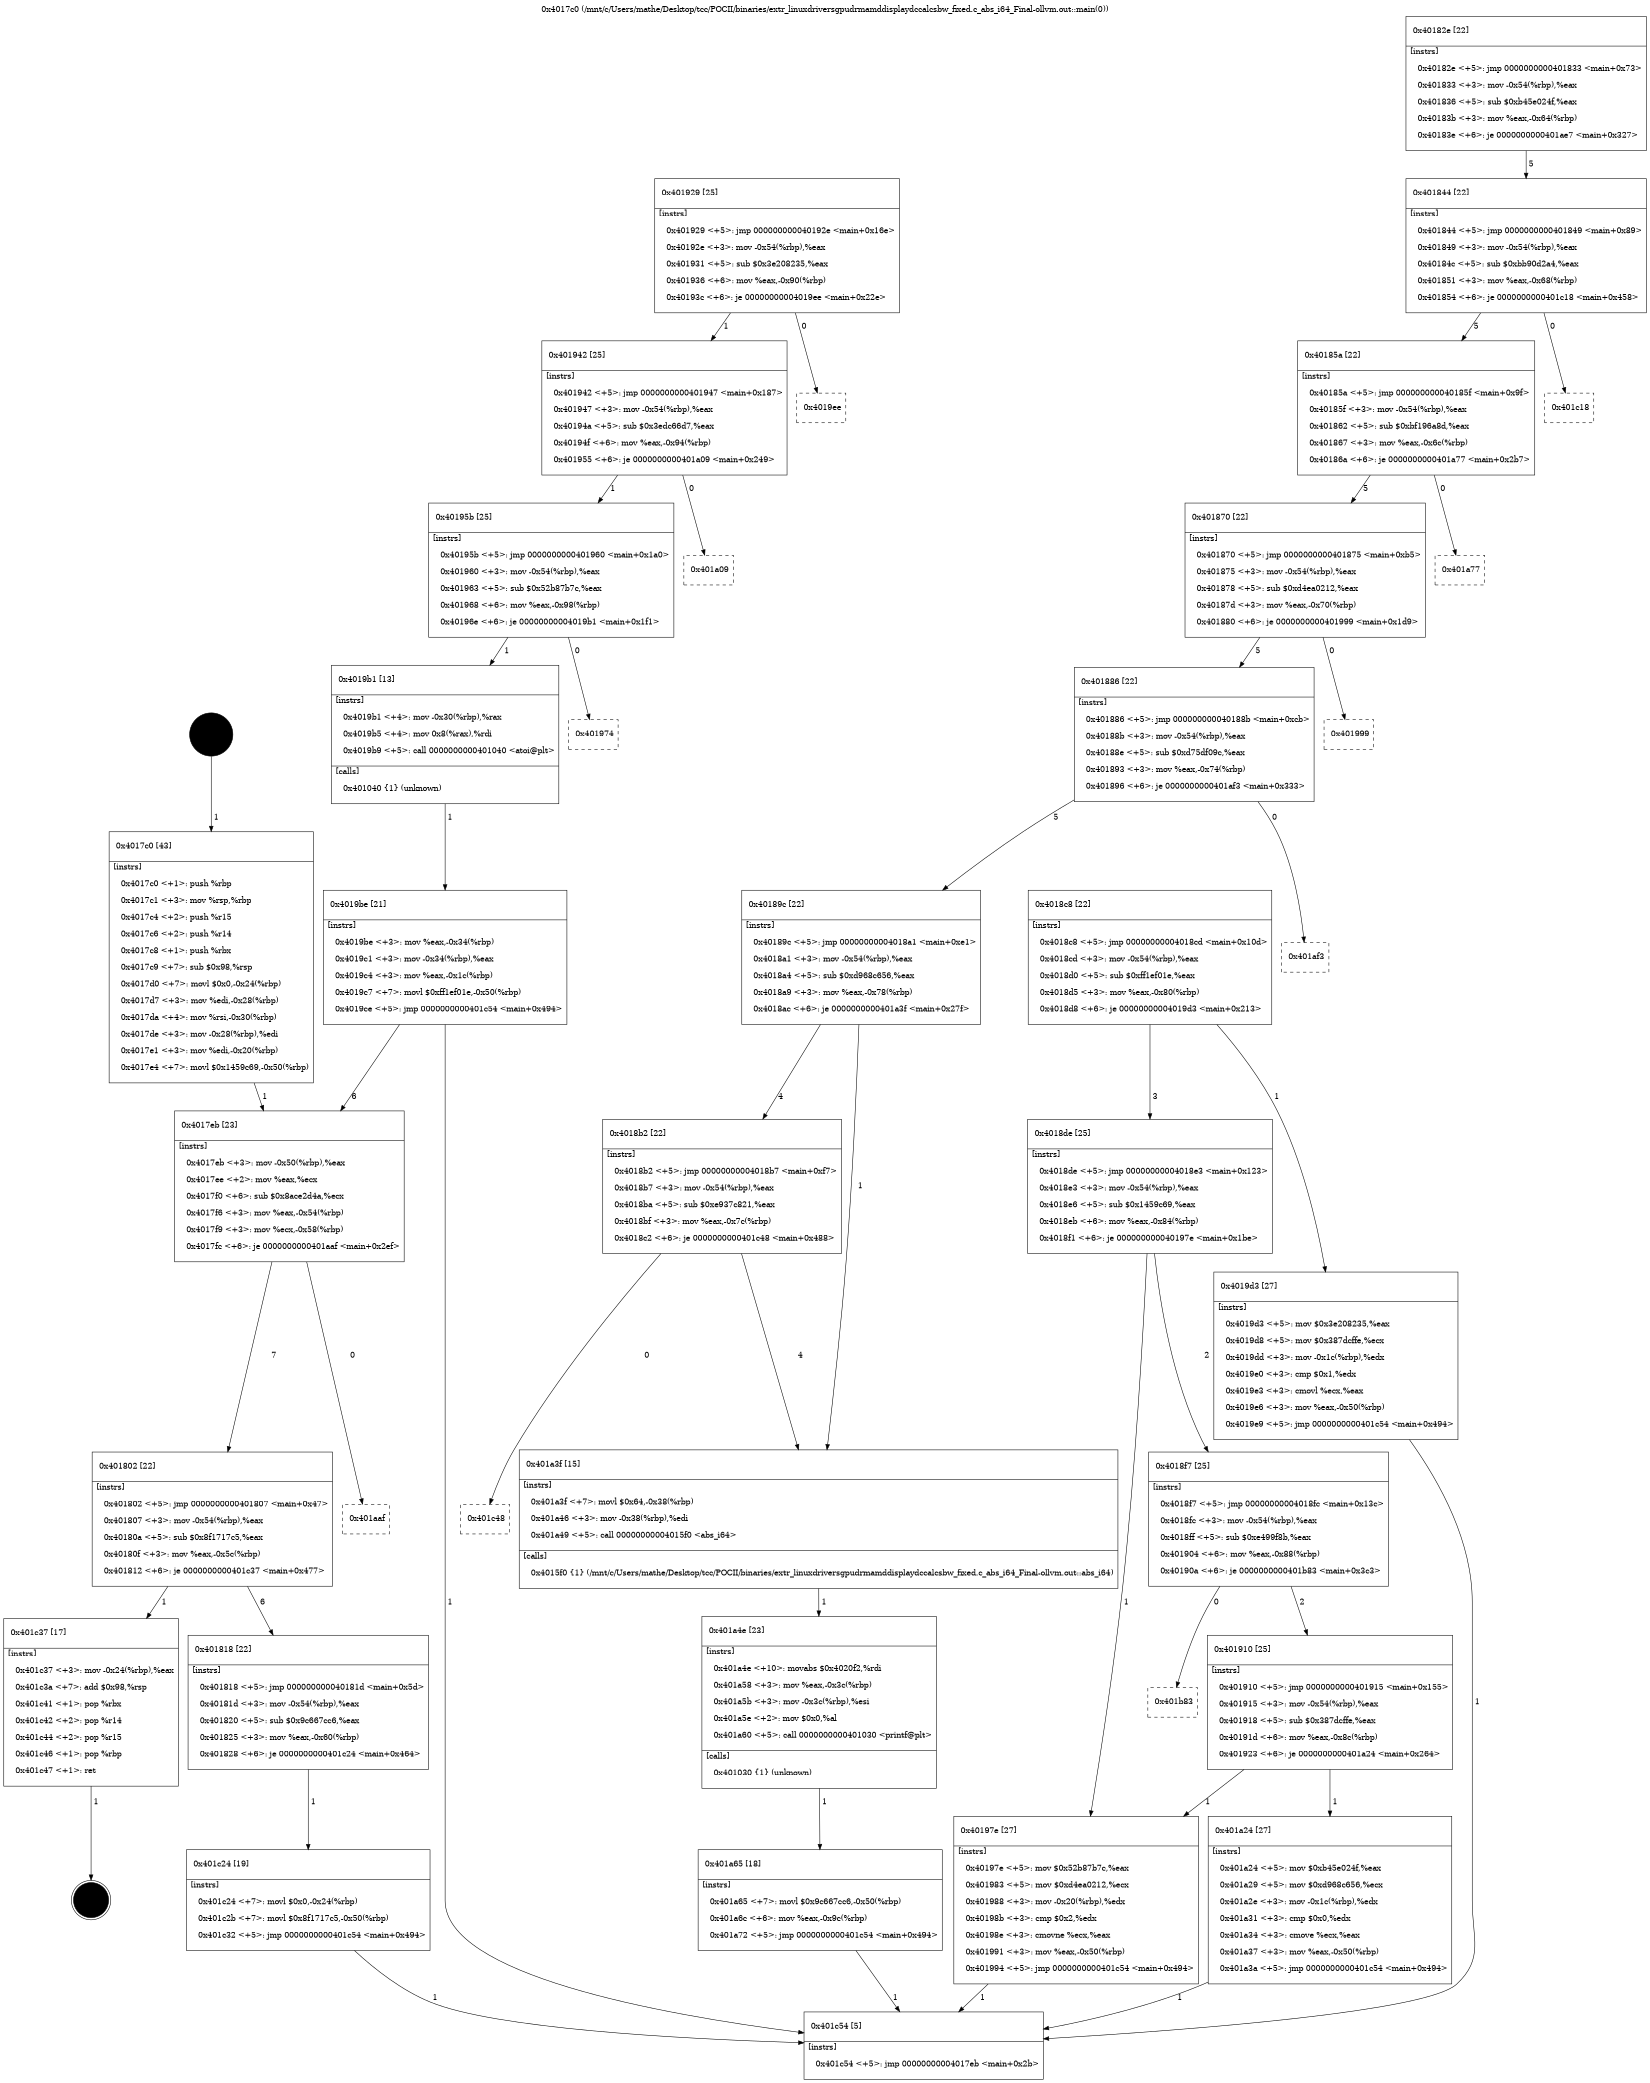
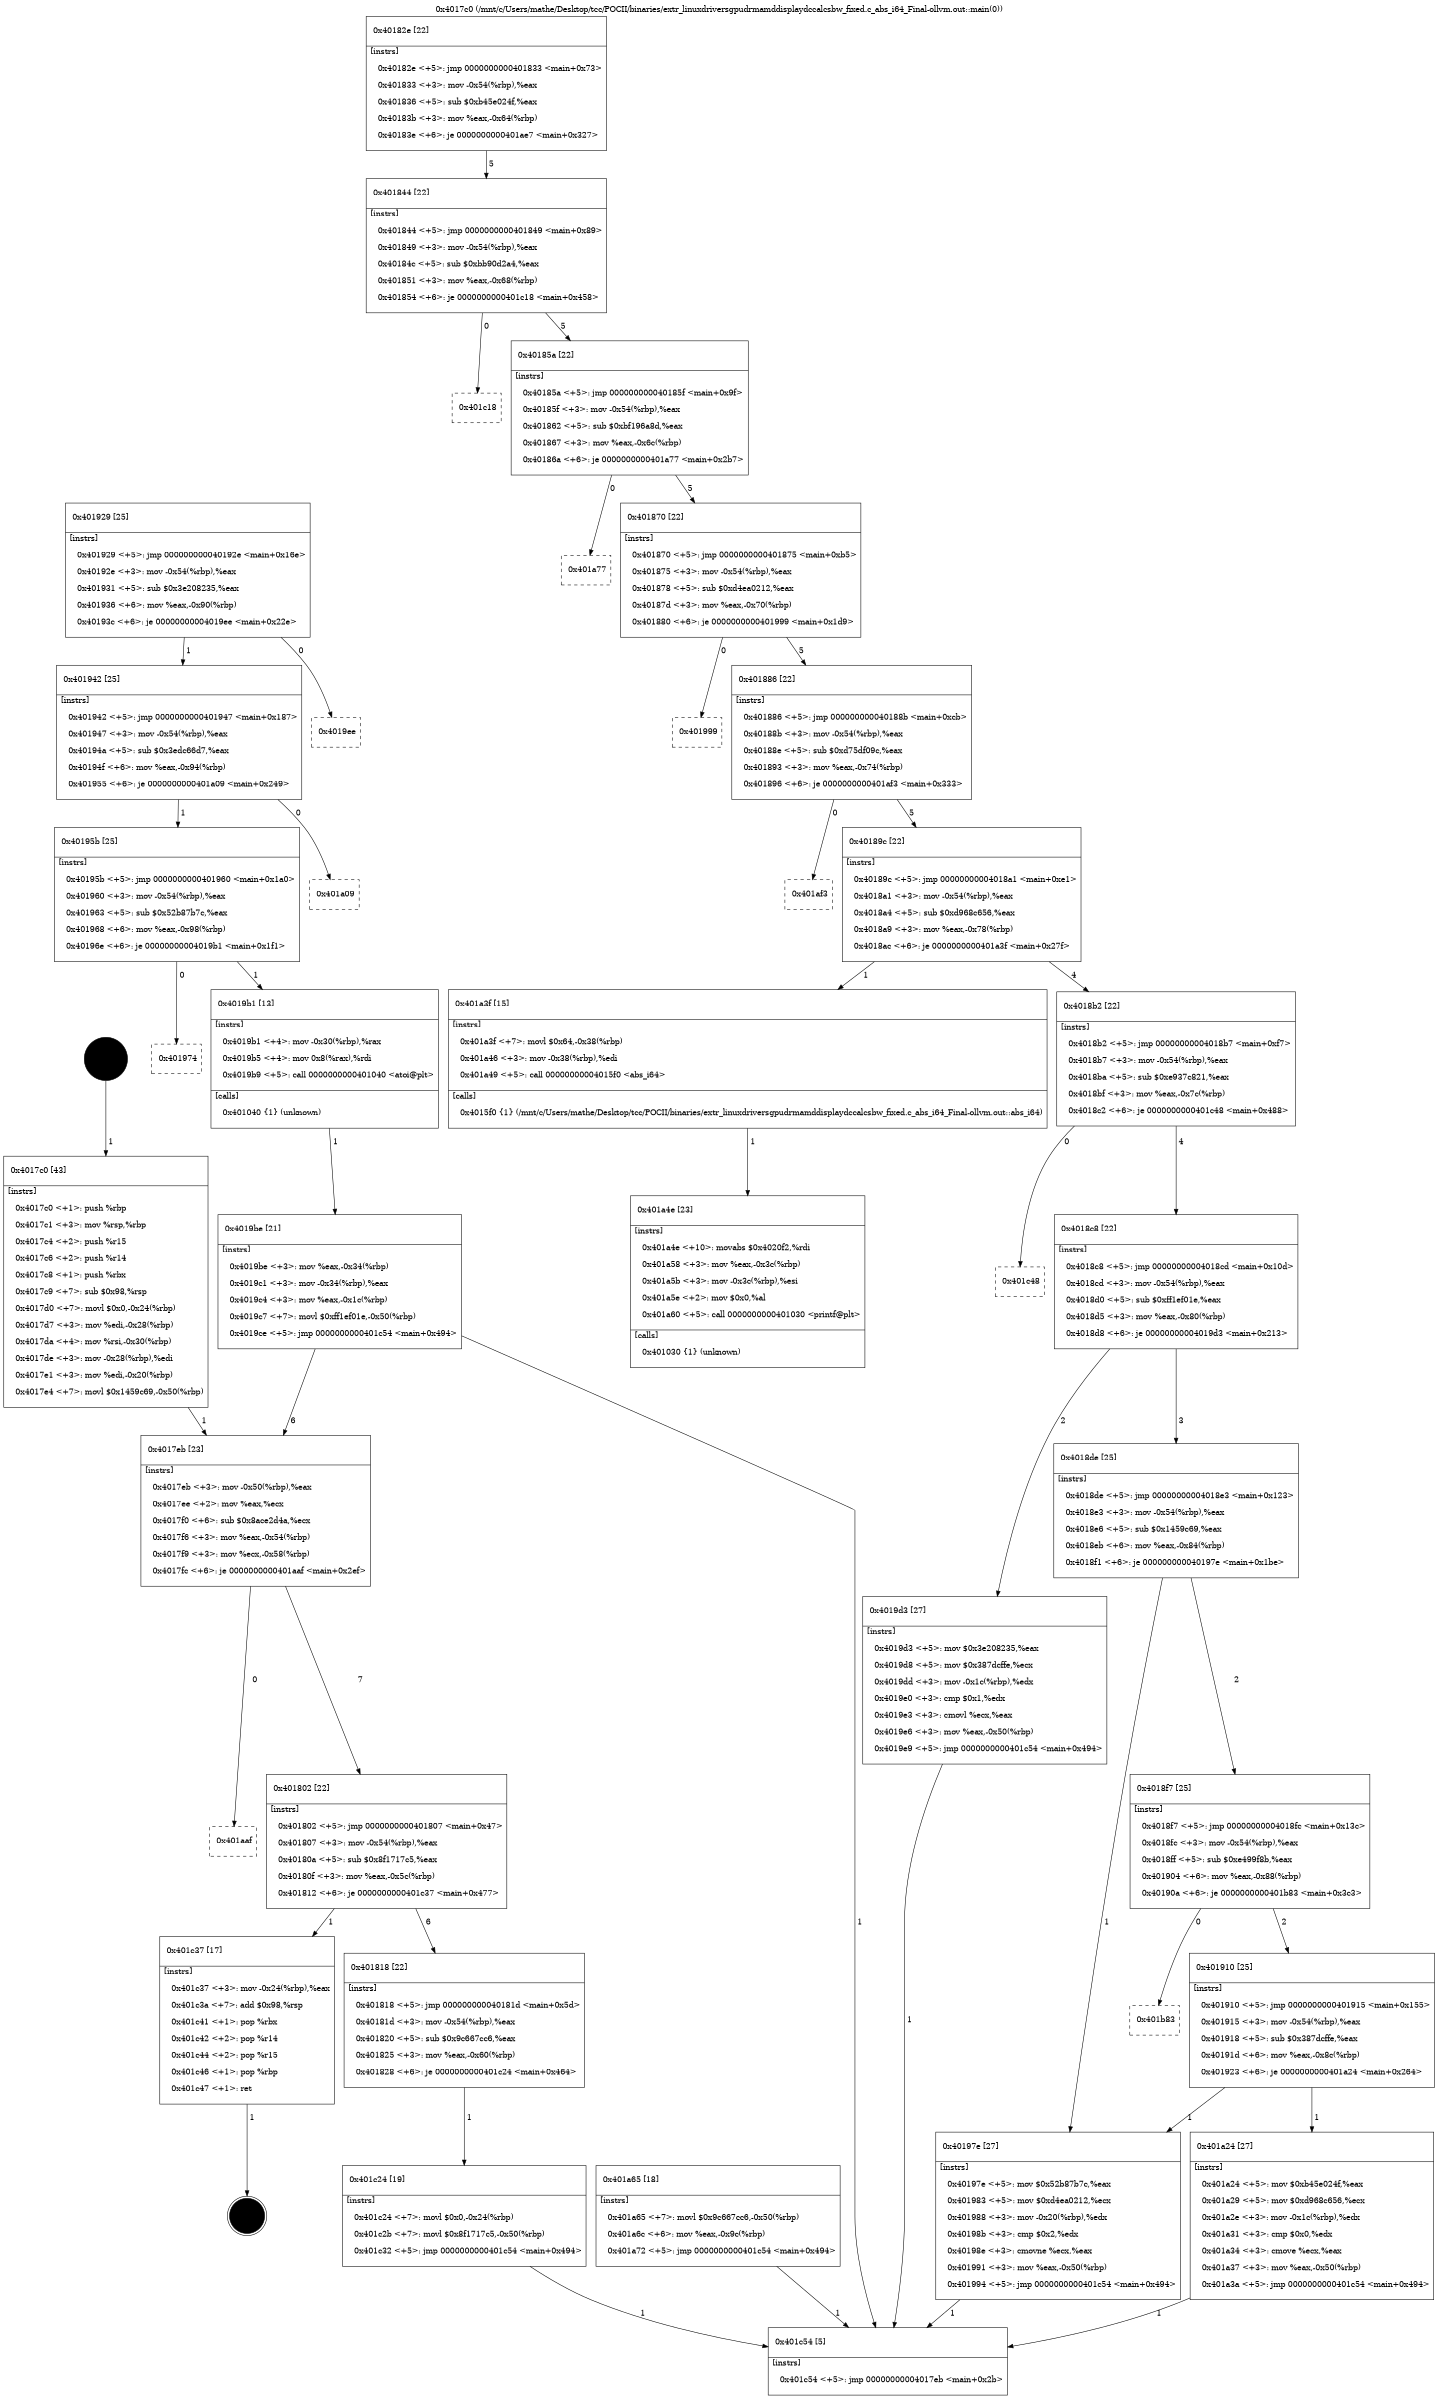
edge "0x4018c8 [22]" -> "0x4019d3 [27]": label " 1" -> " 2"
edge "0x4018b2 [22]" -> "0x401a3f [15]": now "0x4018b2 [22]" -> "0x4018c8 [22]"
edge "0x401a4e [23]" -> "0x401a65 [18]": removed, label "1"
